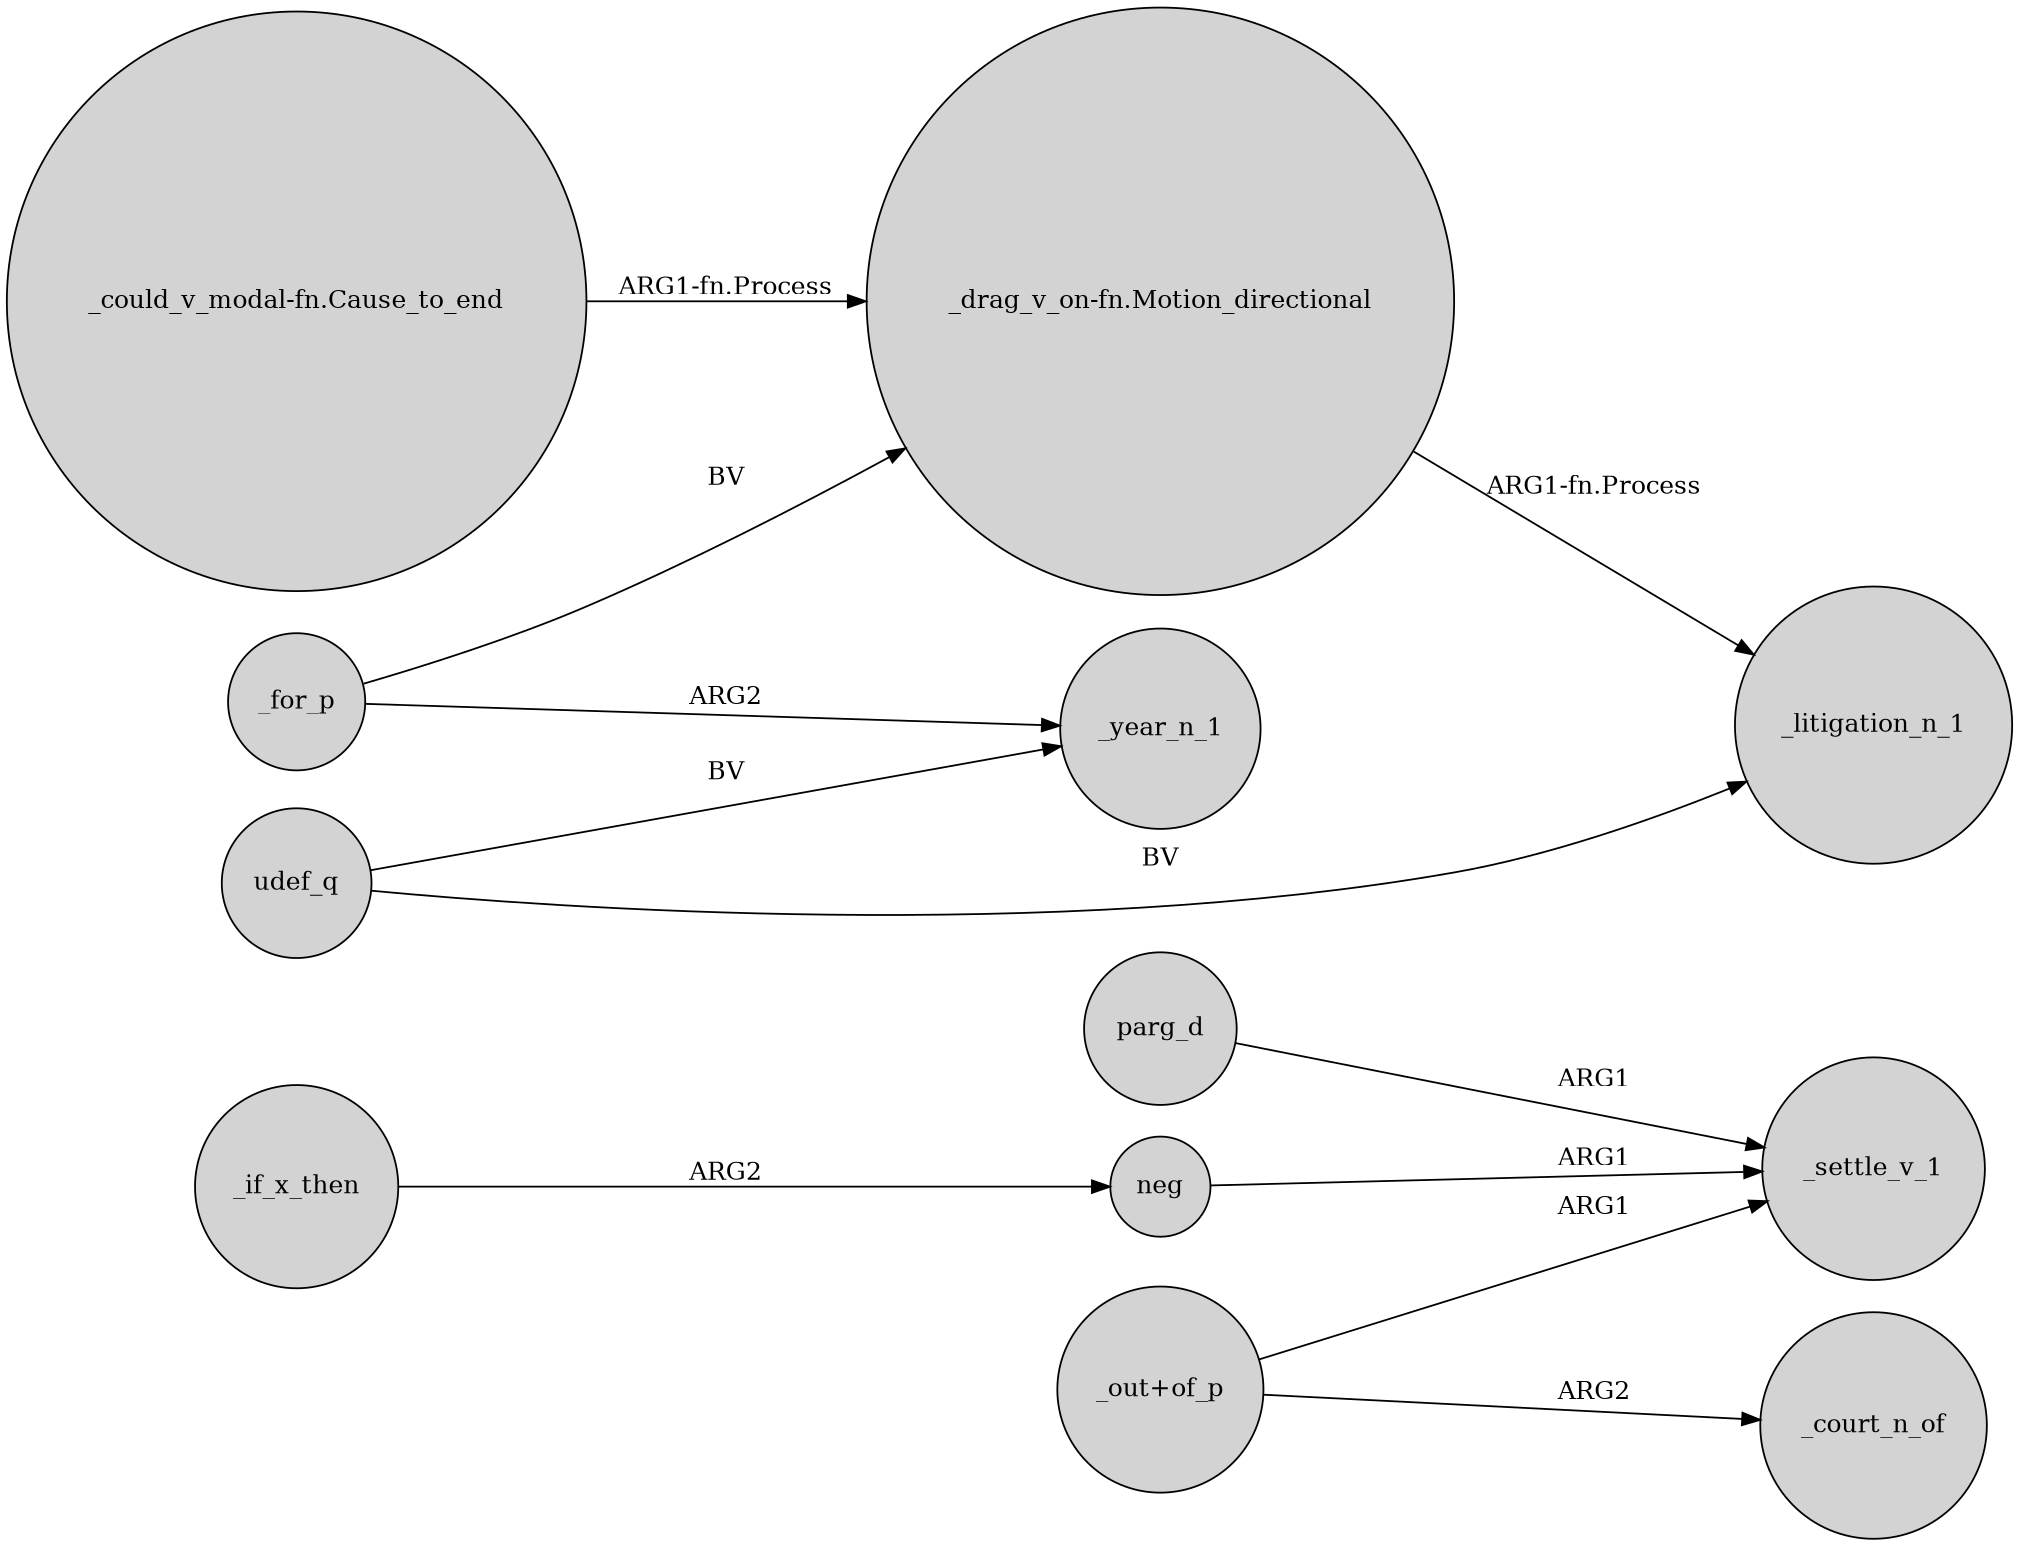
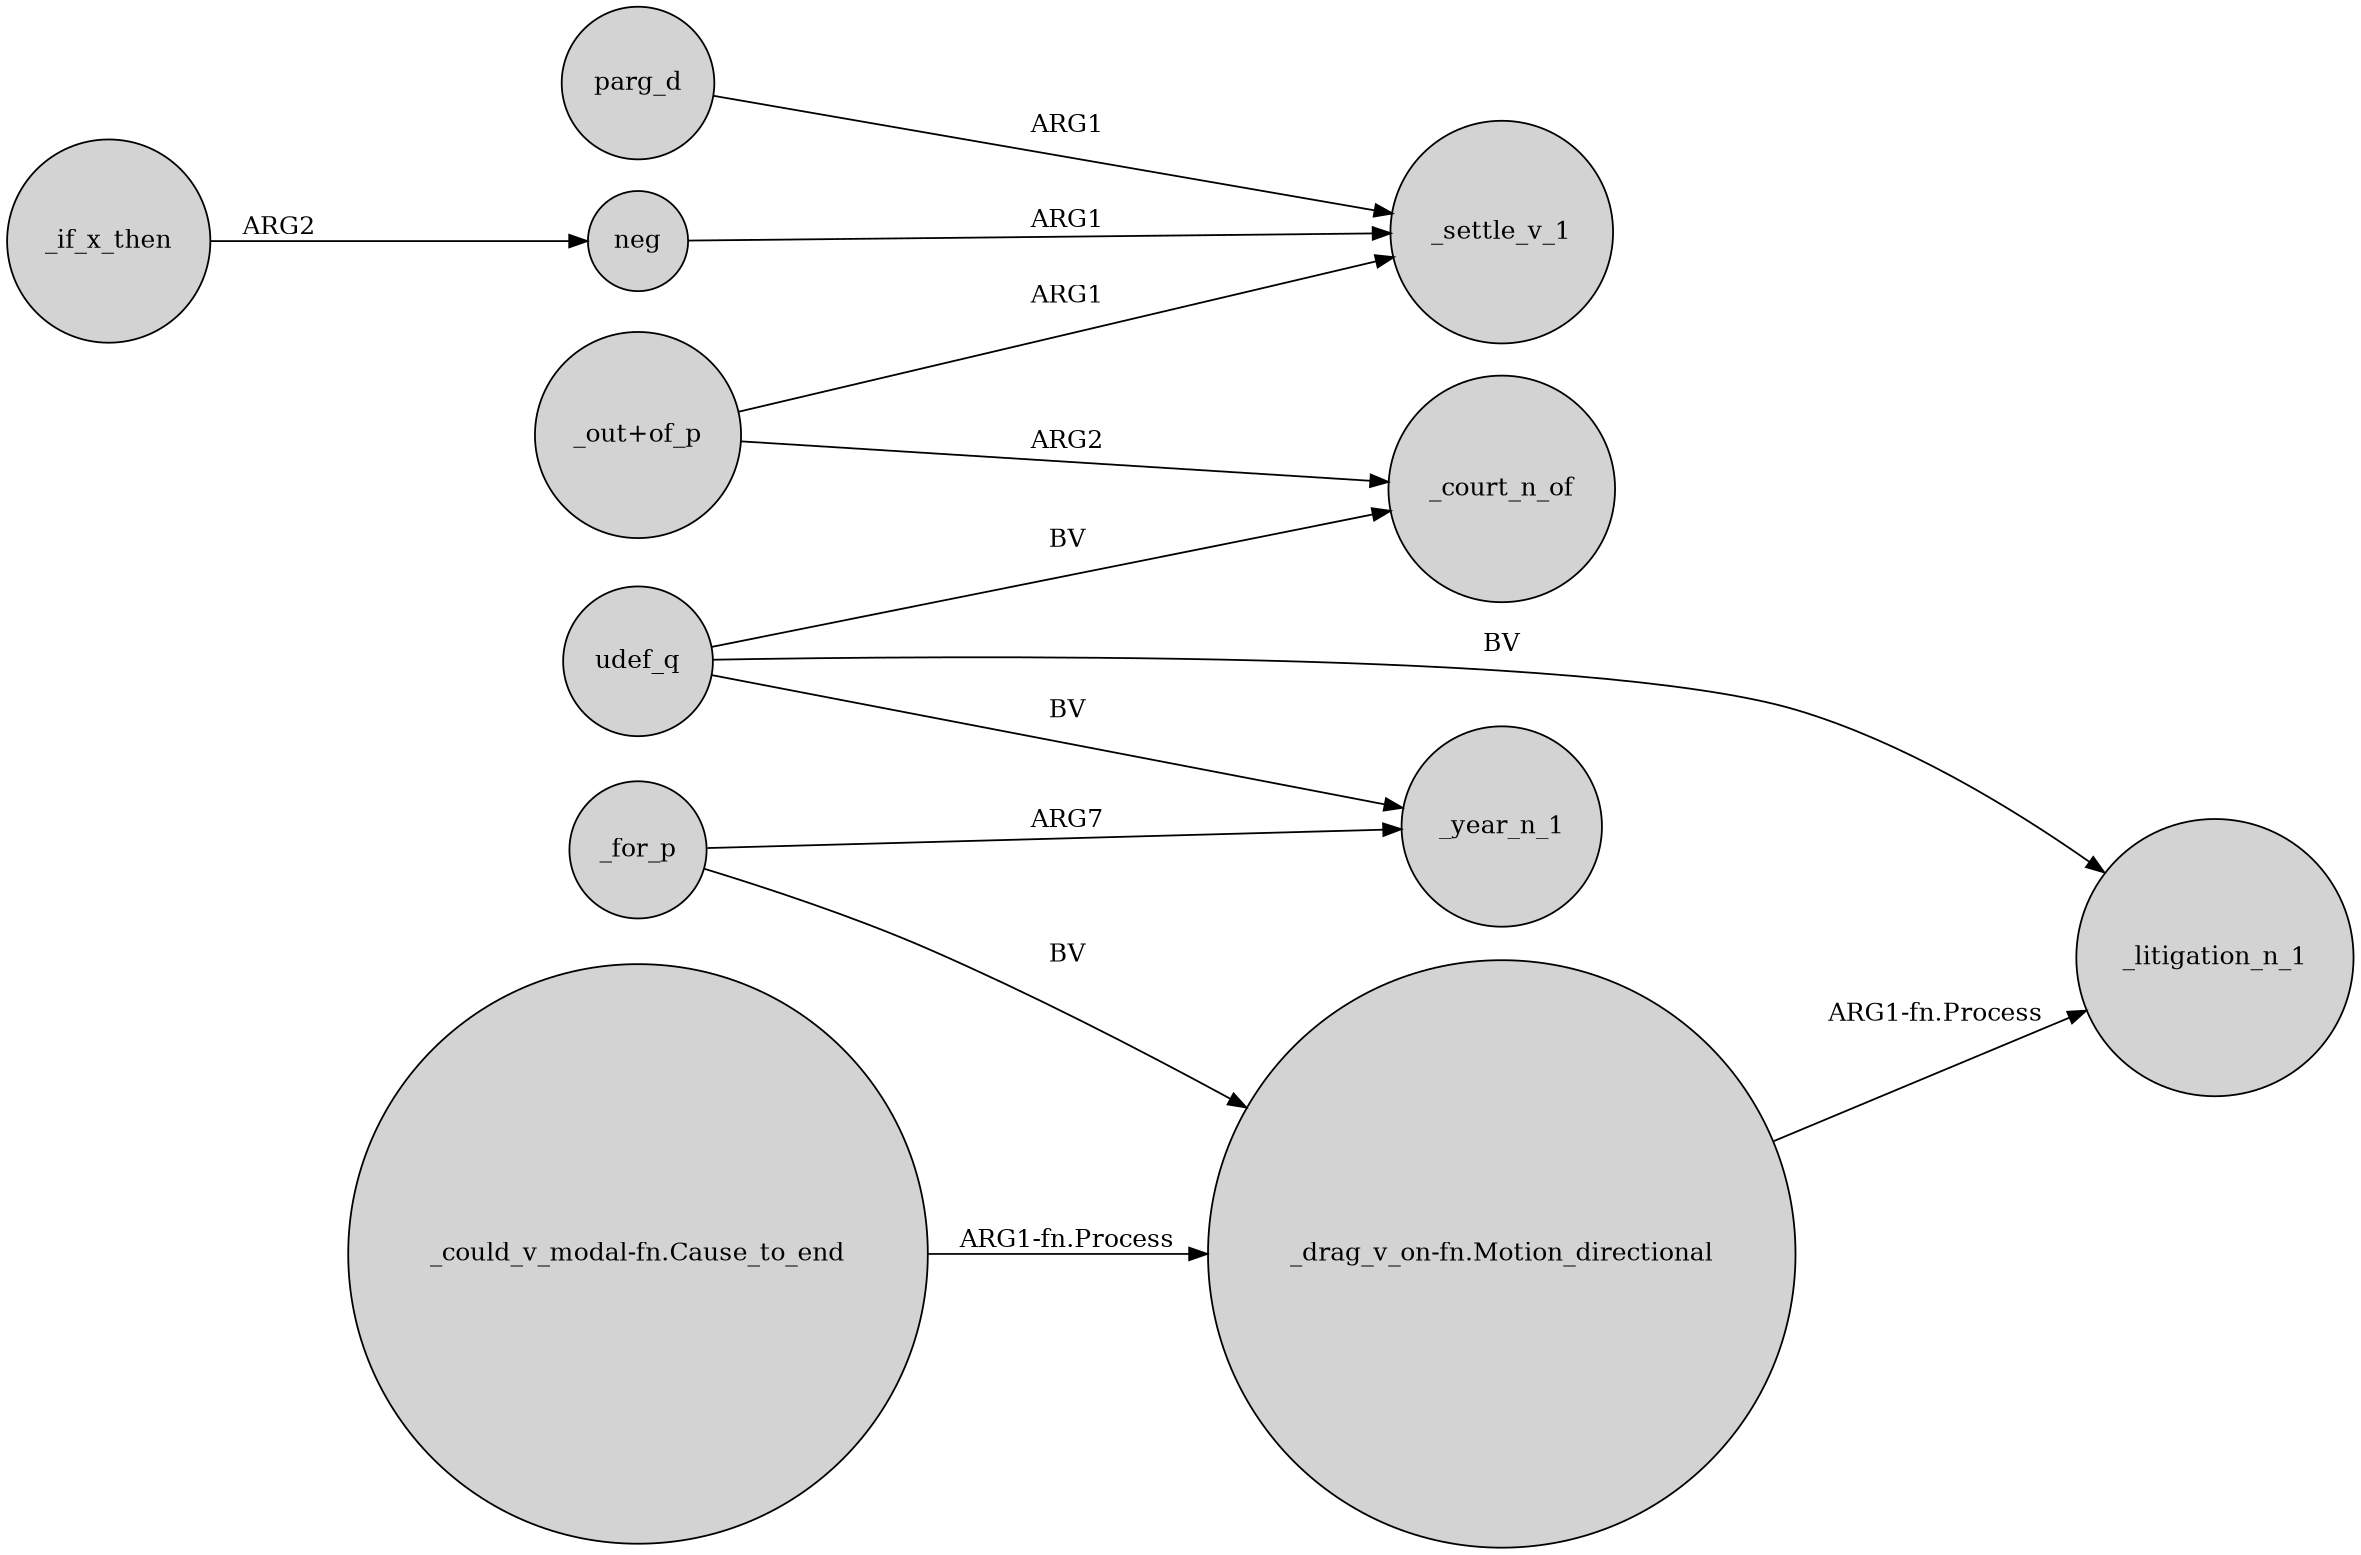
edge "udef_q" -> "_court_n_of": added, label "BV"
edge "_for_p" -> "_year_n_1": label "ARG2" -> "ARG7"
